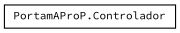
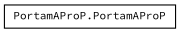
node "PortamAProP.Controlador": label "PortamAProP.Controlador" -> "PortamAProP.PortamAProP"
